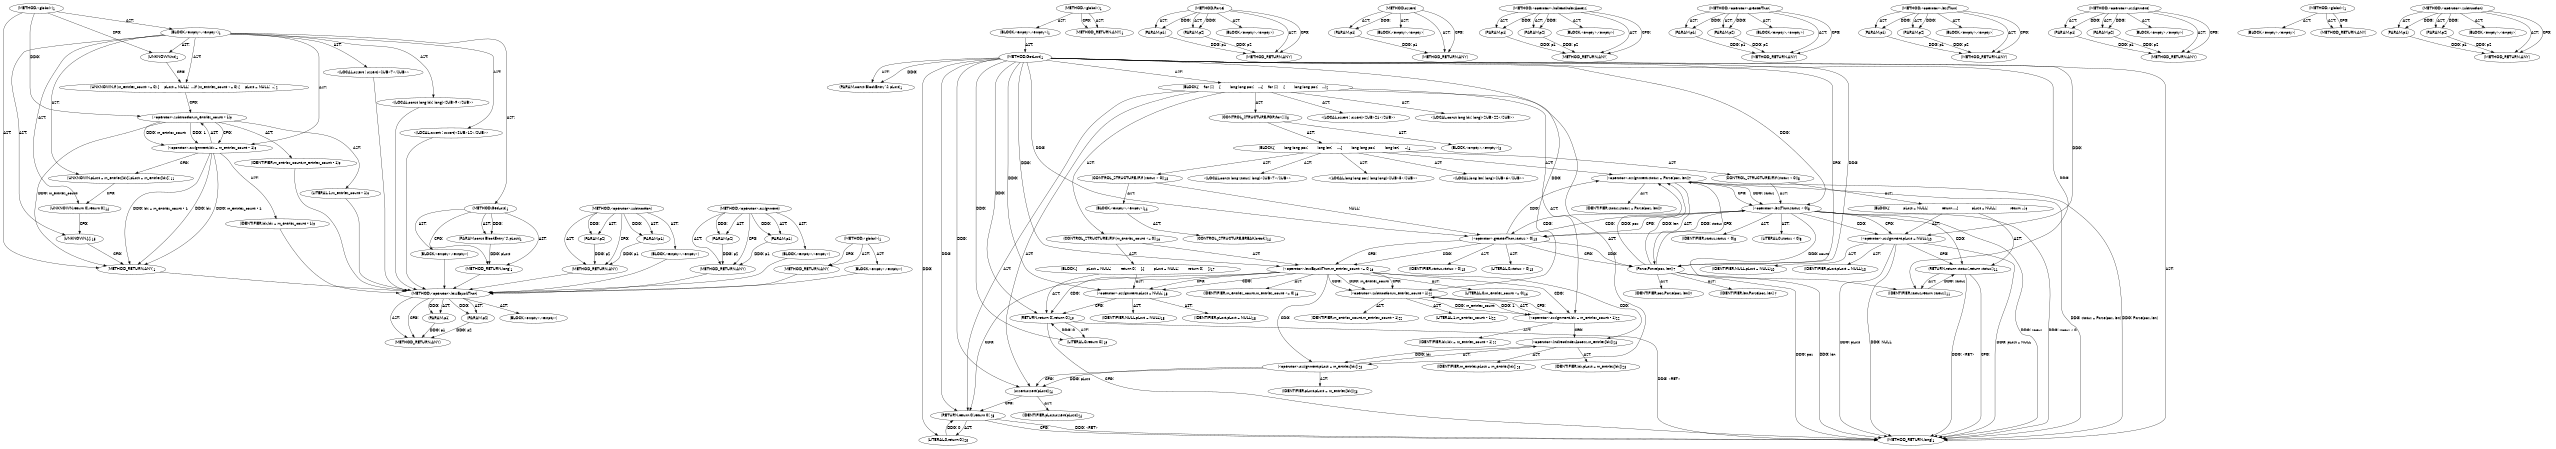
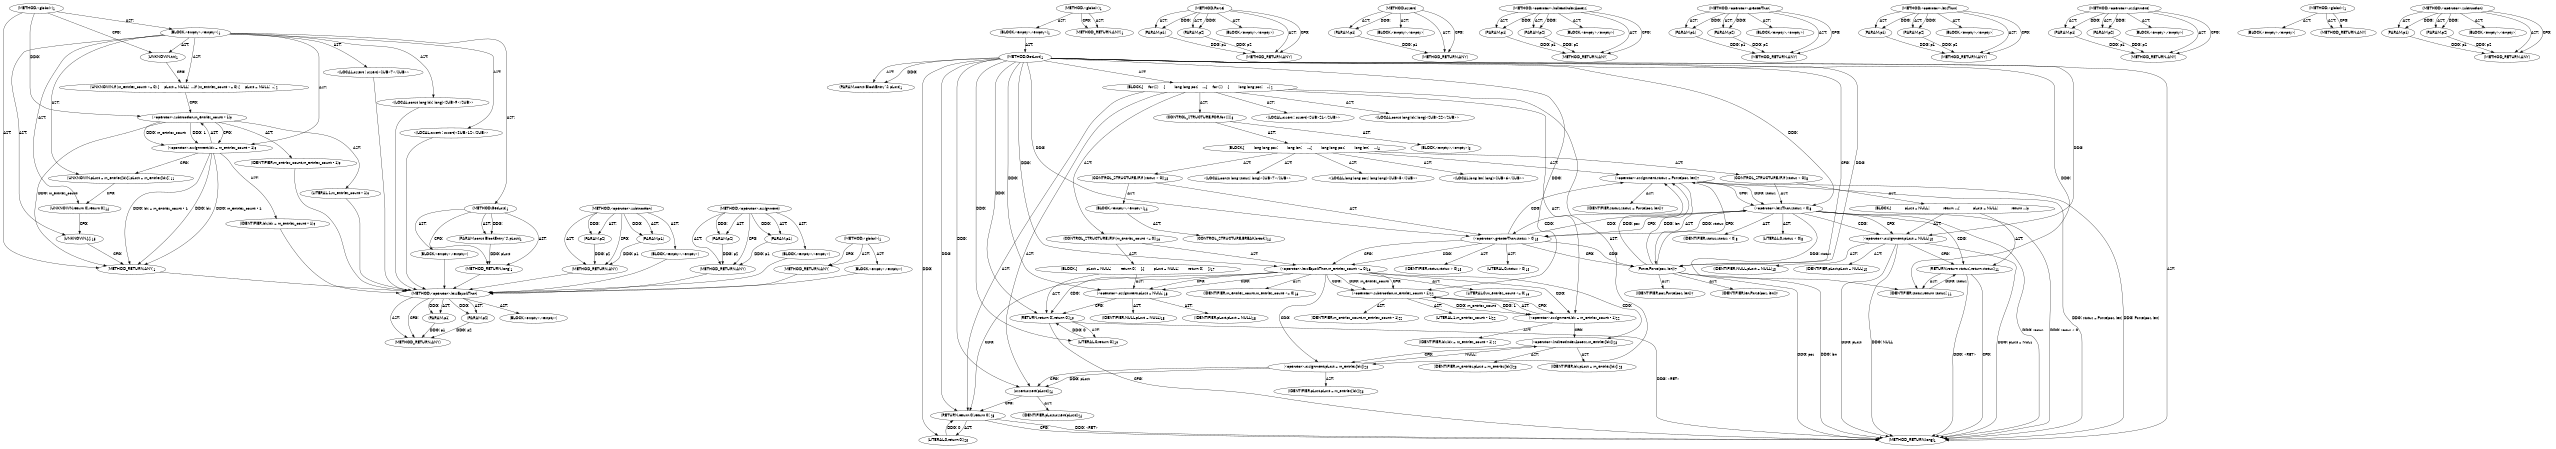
edge "(CONTROL_STRUCTURE,IF,if (status > 0))" -> "(<operator>.greaterThan,status > 0)": label "NULL: " -> "AST: "
edge "(<operator>.lessThan,status < 0)" -> "(IDENTIFIER,status,return status;)": label "DDG: count" -> "DDG: status"
edge "(<operator>.indirectIndexAccess,m_entries[idx])" -> "(<operator>.assignment,pLast = m_entries[idx])": label "DDG: idx" -> "CFG: "
edge "(<operator>.assignment,pLast = m_entries[idx])" -> "(<operator>.indirectIndexAccess,m_entries[idx])": label "AST: " -> "NULL: "
